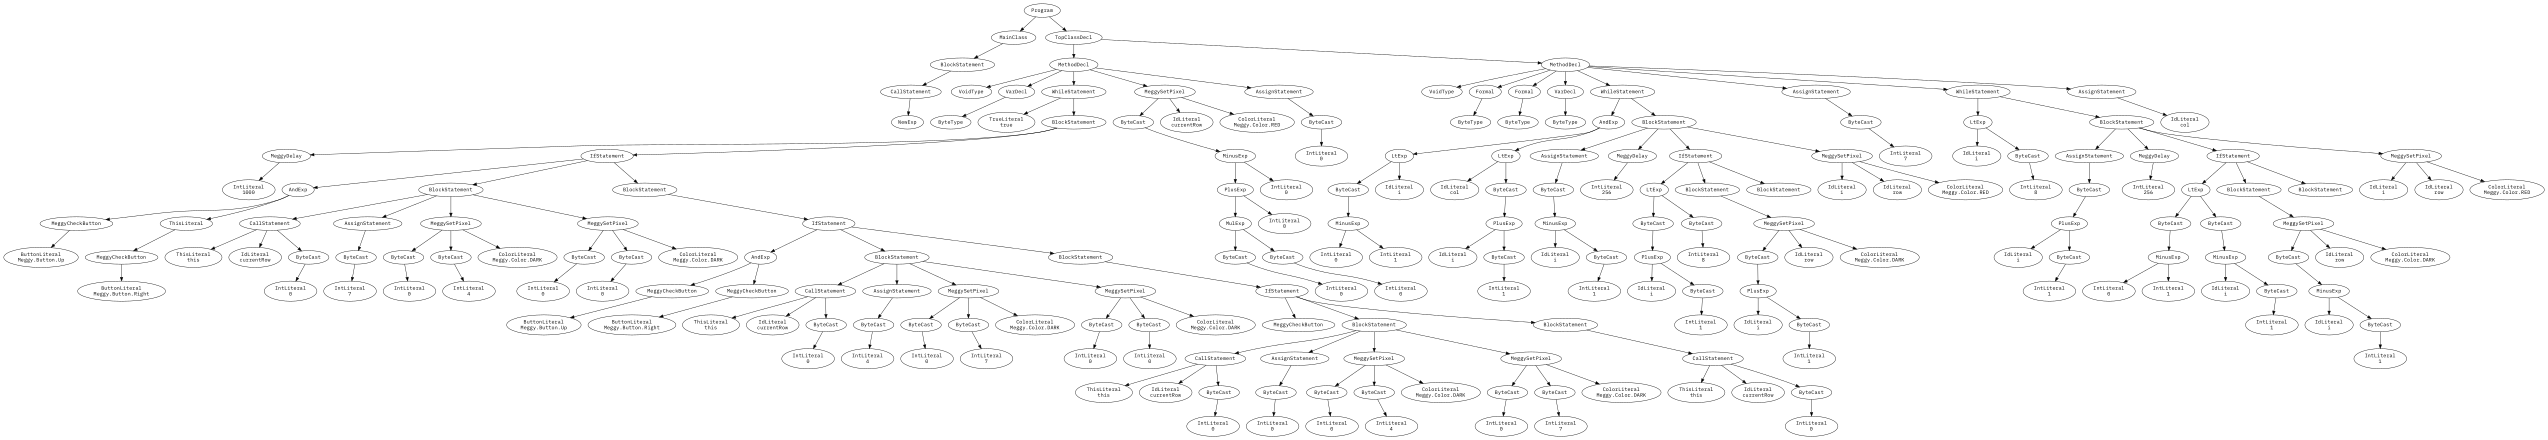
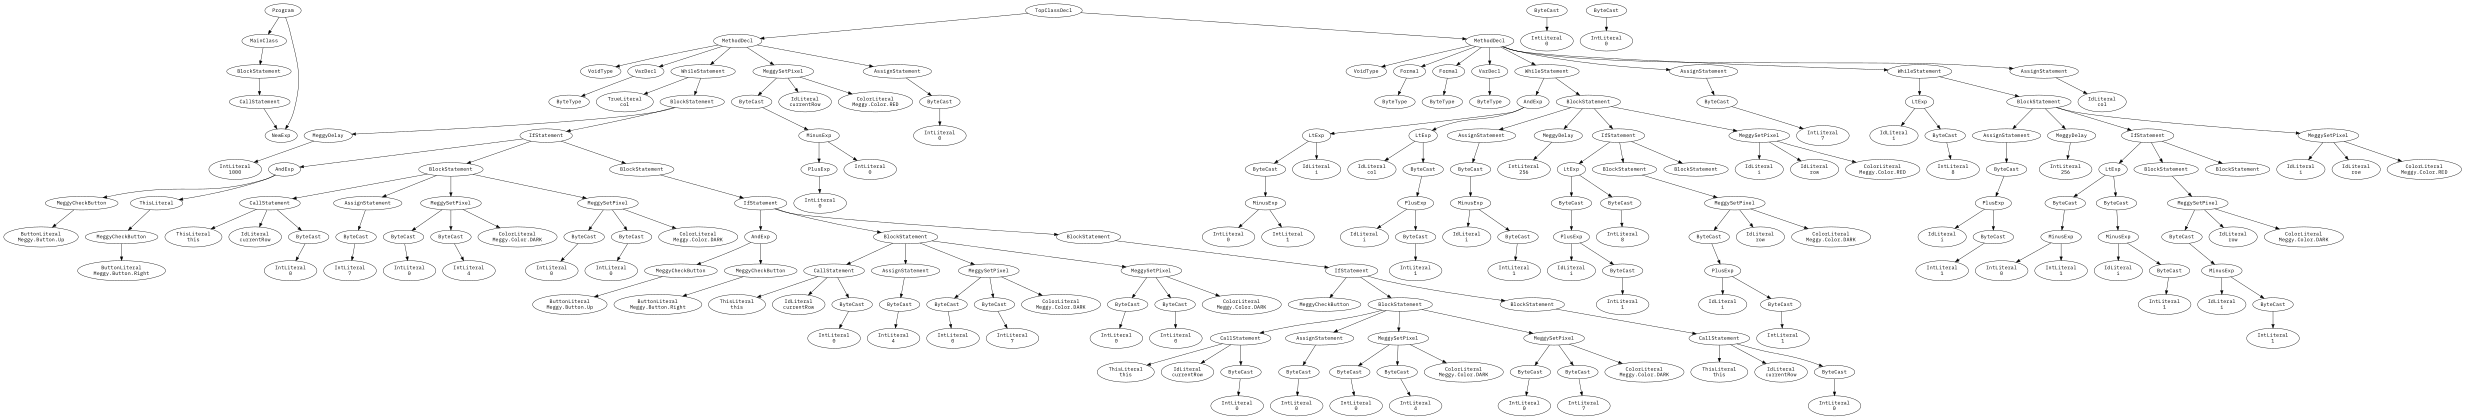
edge "Program" -> "TopClassDecl": now "Program" -> "NewExp"
node "TrueLiteral true": label "TrueLiteral true" -> "TrueLiteral col"
node "MulExp": removed
